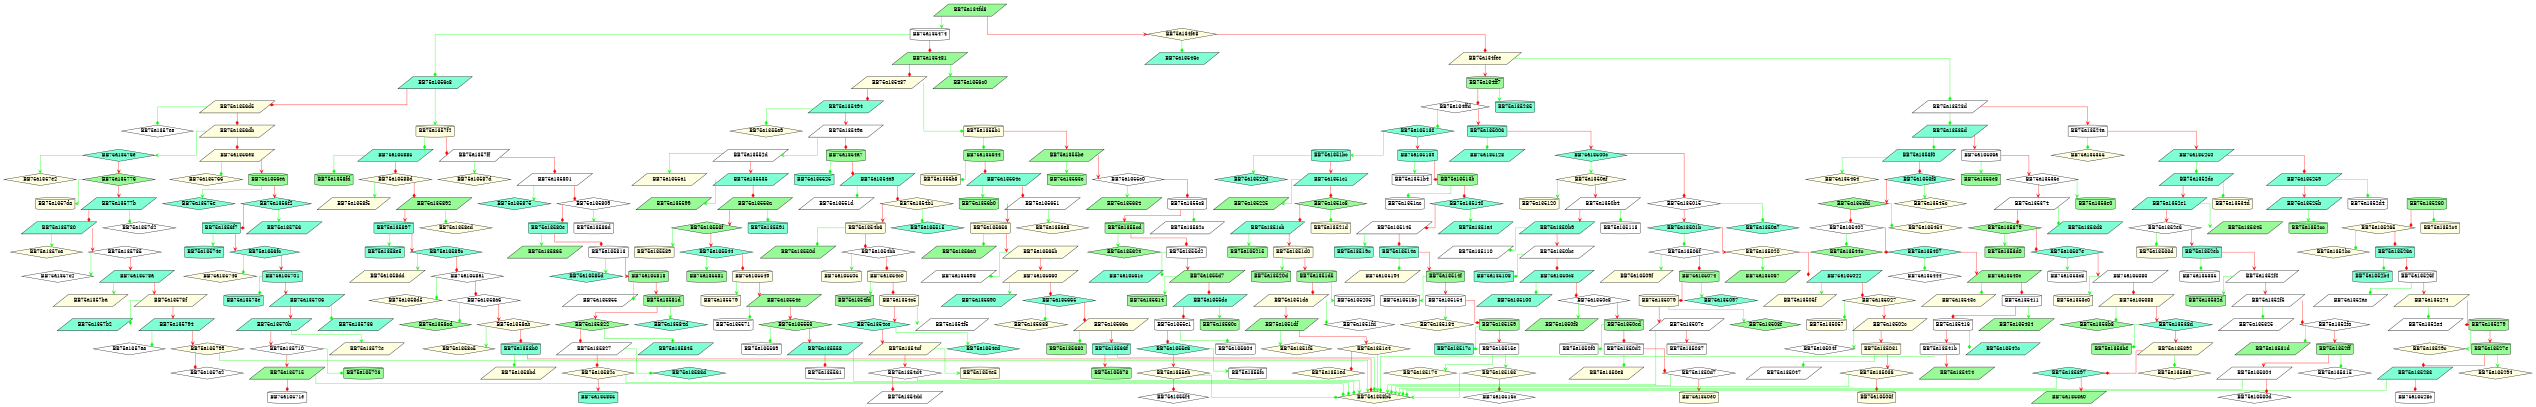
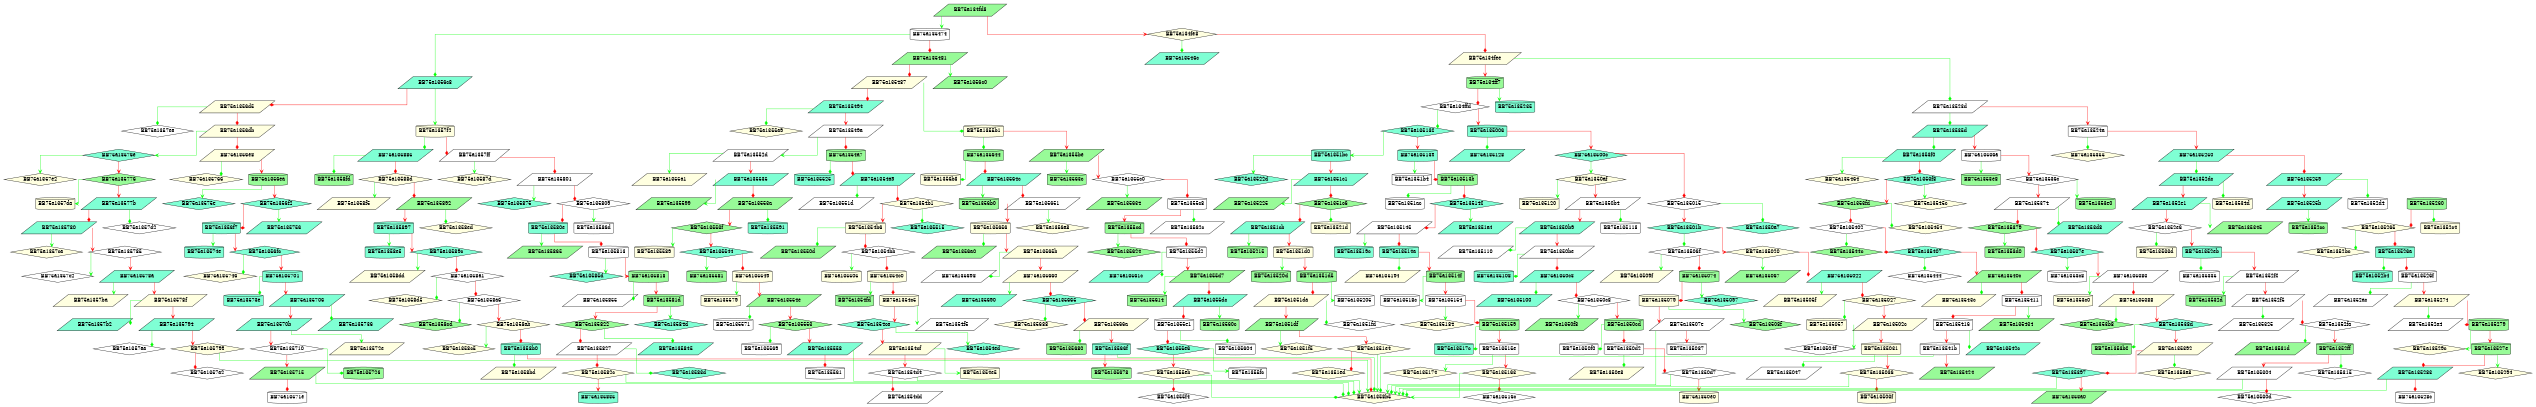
edge "BB75a13515e" -> "BB75a135163": color green -> red
